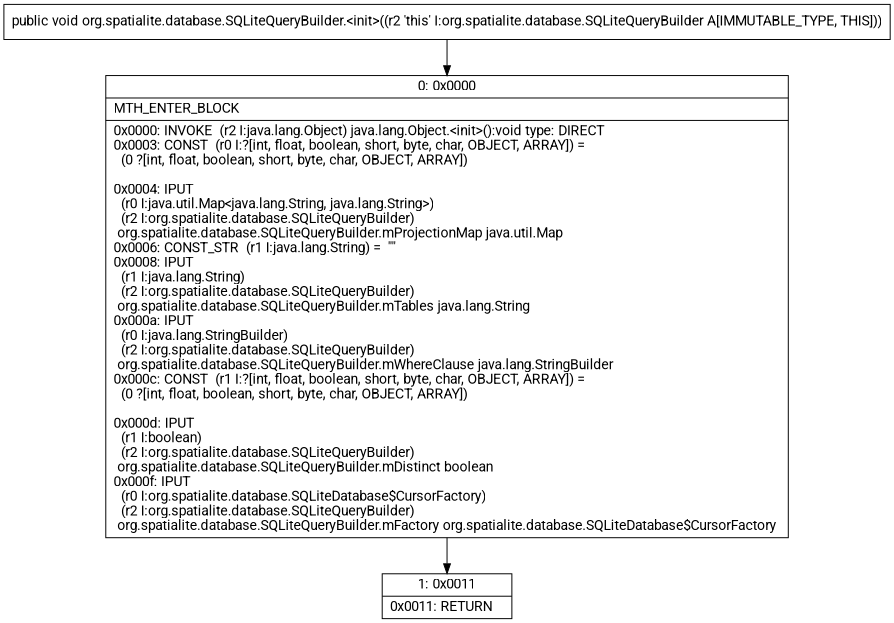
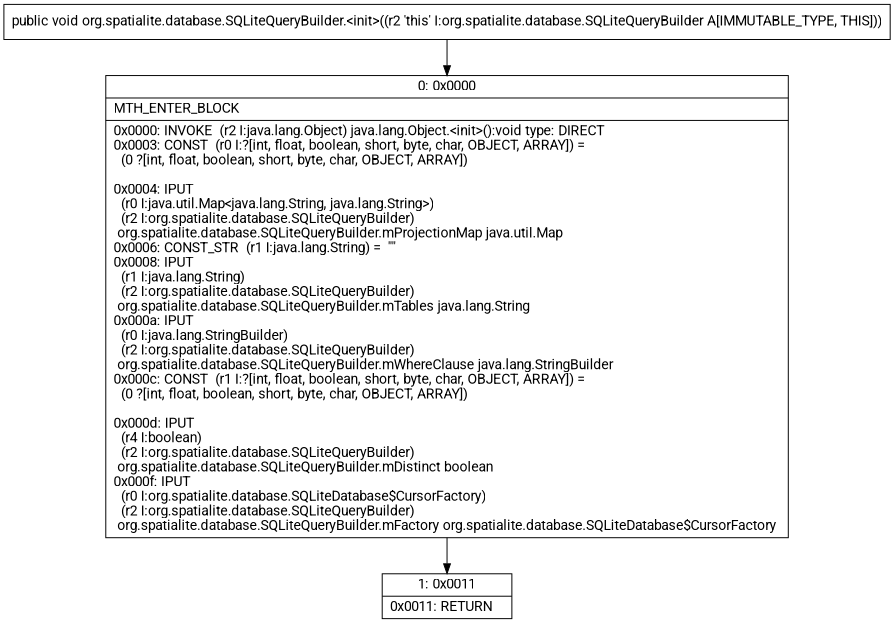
node "0: 0x0000": text "(r1 I:boolean)" -> "(r4 I:boolean)"
